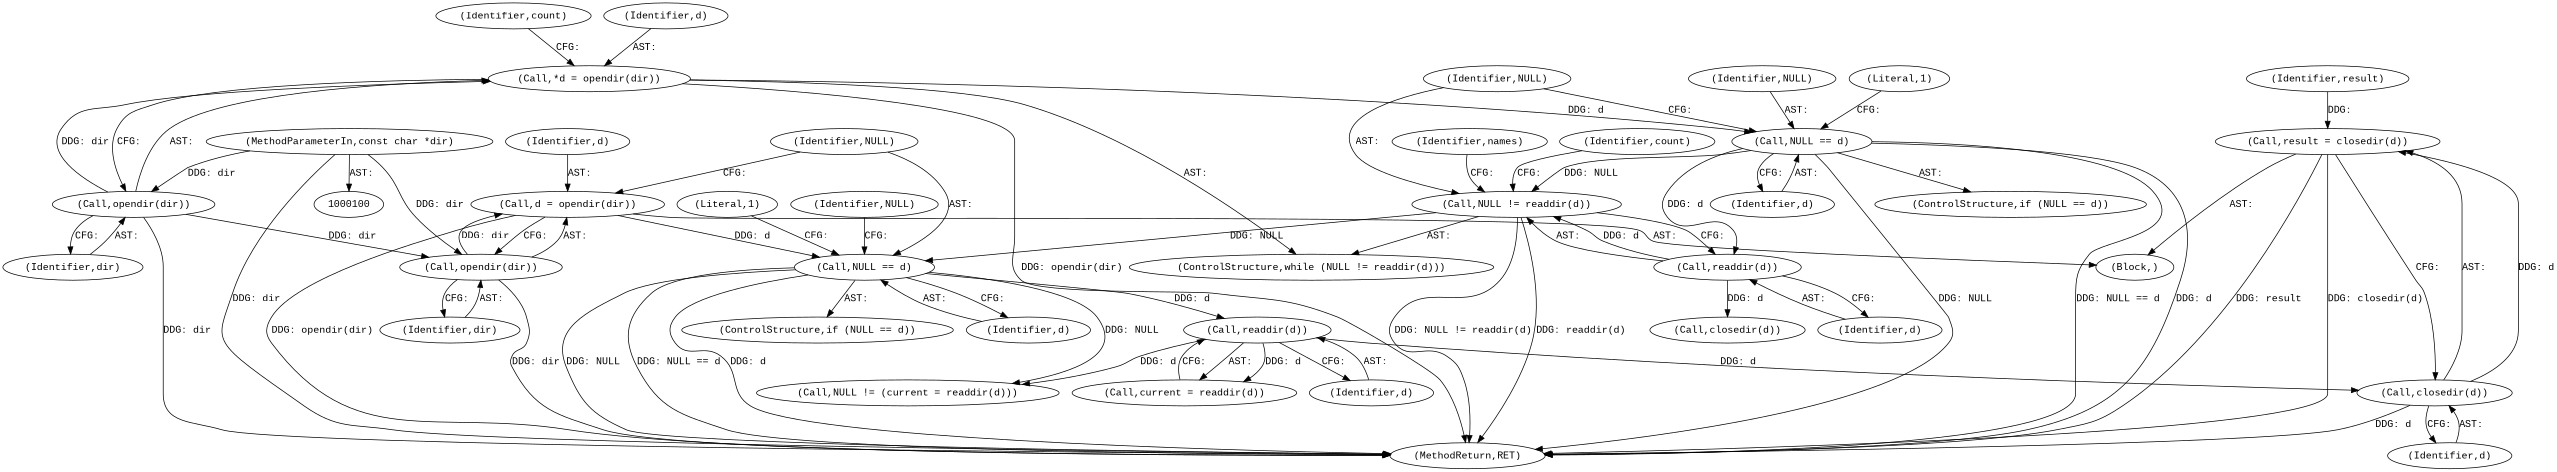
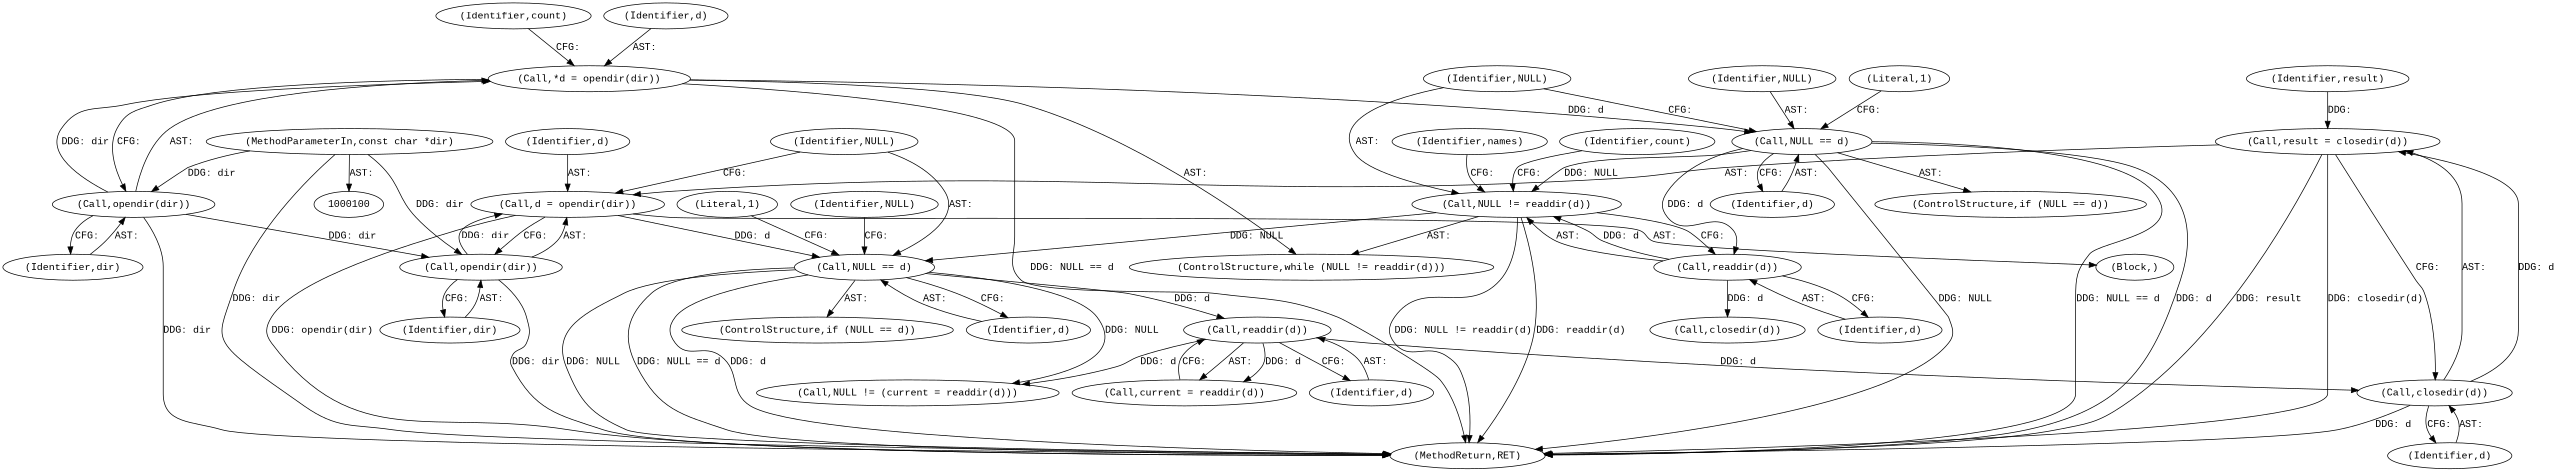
edge "(Call,result = closedir(d))" -> "(Block,)": now "(Call,result = closedir(d))" -> "(Call,d = opendir(dir))"
edge "(Call,*d = opendir(dir))" -> "(MethodReturn,RET)": label "DDG: opendir(dir)" -> "DDG: NULL == d"
